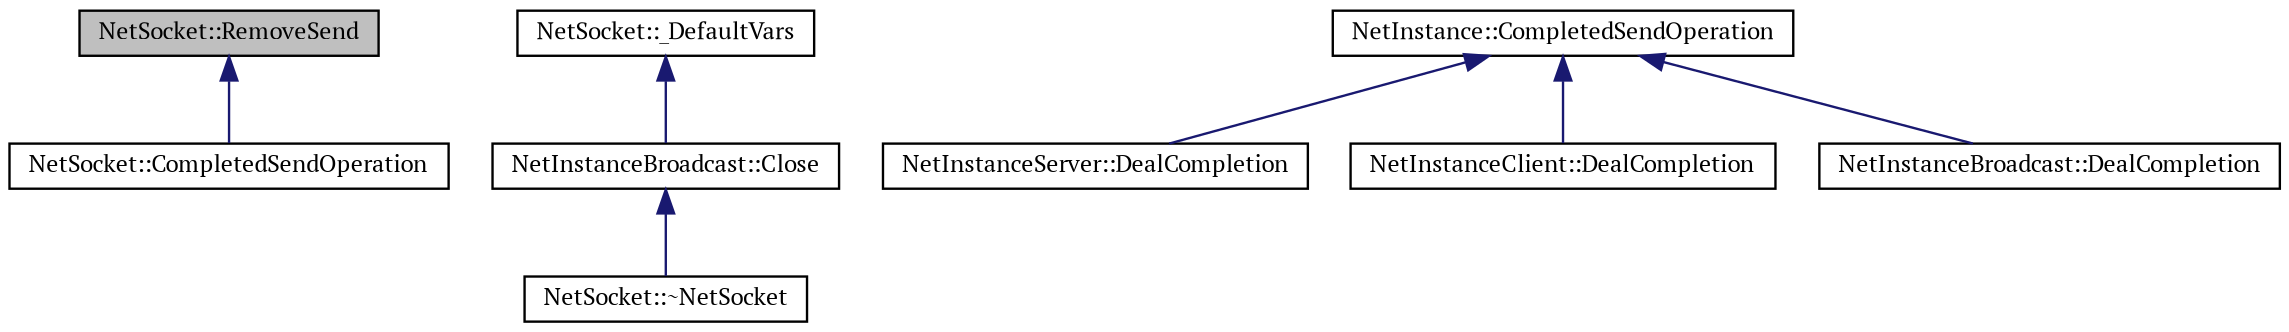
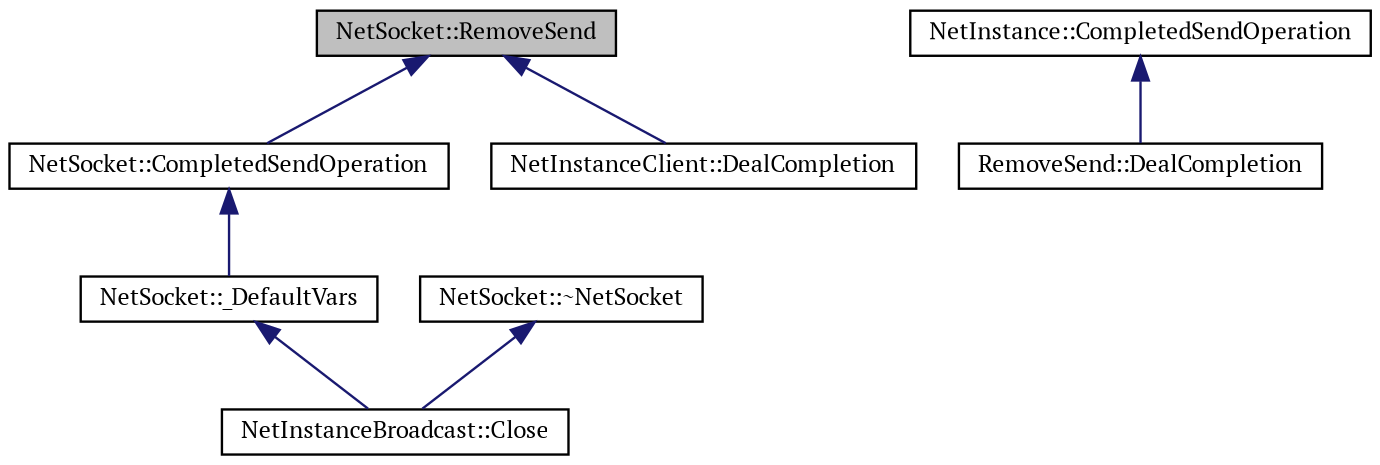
edge "NetInstanceClient::DealCompletion" -> "NetInstance::CompletedSendOperation": now "NetInstanceClient::DealCompletion" -> "NetSocket::RemoveSend"
node "NetInstanceServer::DealCompletion": label "NetInstanceServer::DealCompletion" -> "RemoveSend::DealCompletion"
node "NetInstanceBroadcast::DealCompletion": removed
edge "NetSocket::_DefaultVars" -> "NetSocket::CompletedSendOperation": added
edge "NetSocket::~NetSocket" -> "NetInstanceBroadcast::Close": reversed
